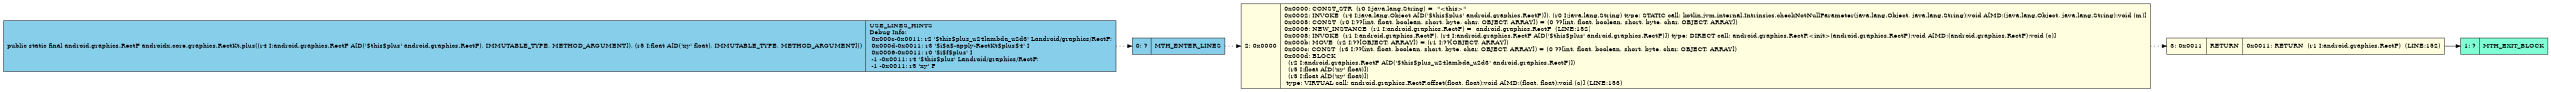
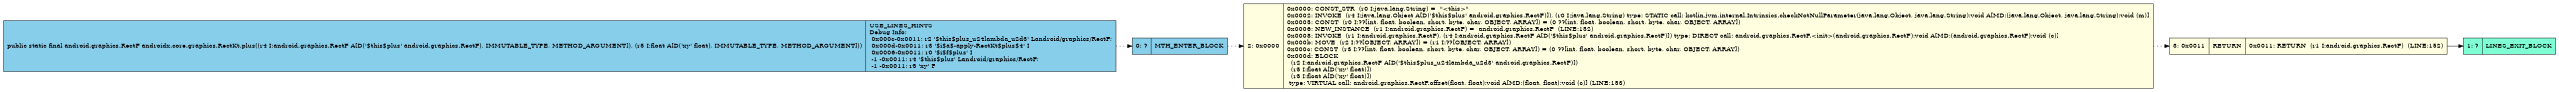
node "0: ?": text "MTH_ENTER_LINES" -> "MTH_ENTER_BLOCK"
node "1: ?": text "MTH_EXIT_BLOCK" -> "LINES_EXIT_BLOCK"
